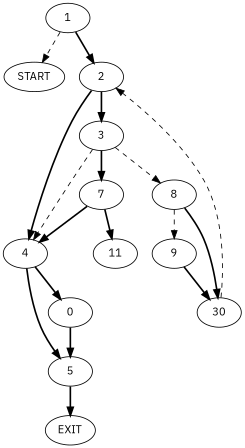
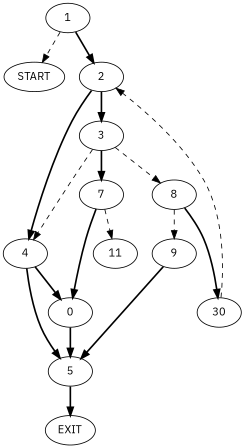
edge "7" -> "11": style bold -> dashed
edge "7" -> "4": now "7" -> "0"
edge "9" -> "30": now "9" -> "5"
